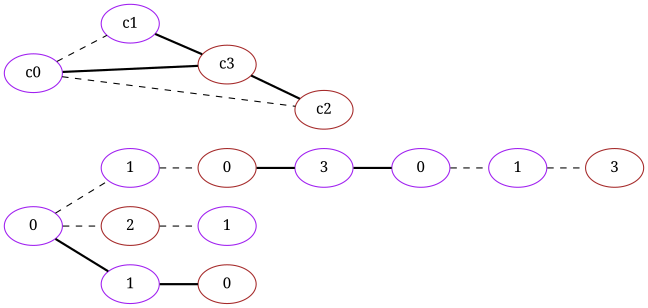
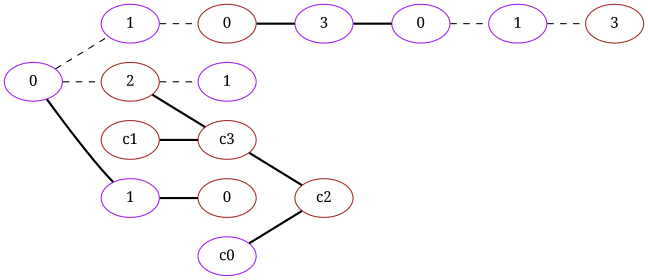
node "c1": color purple -> brown
edge "c1" -- "c0": removed
edge "c3" -- "c0": now "c3" -- "2"
edge "c0" -- "c2": style dashed -> bold
